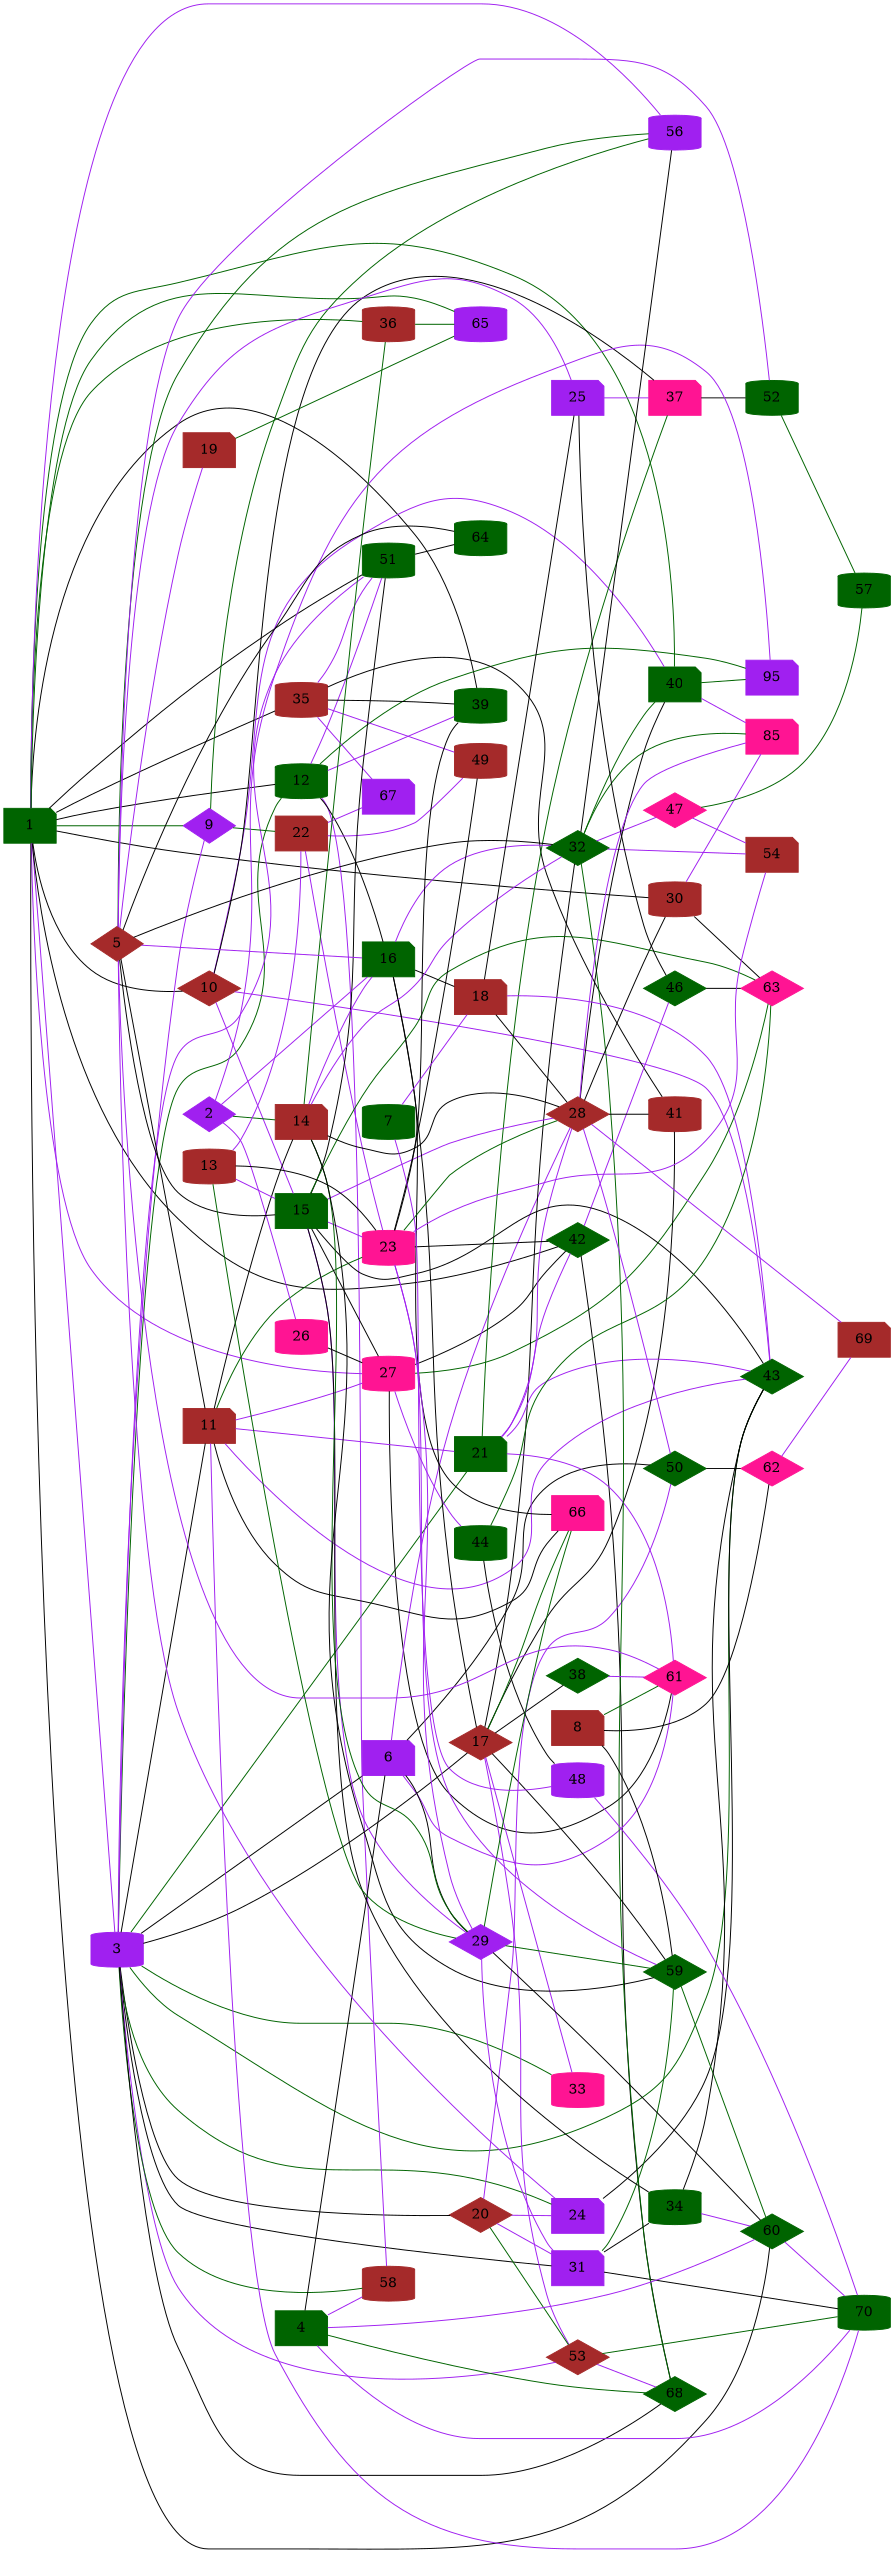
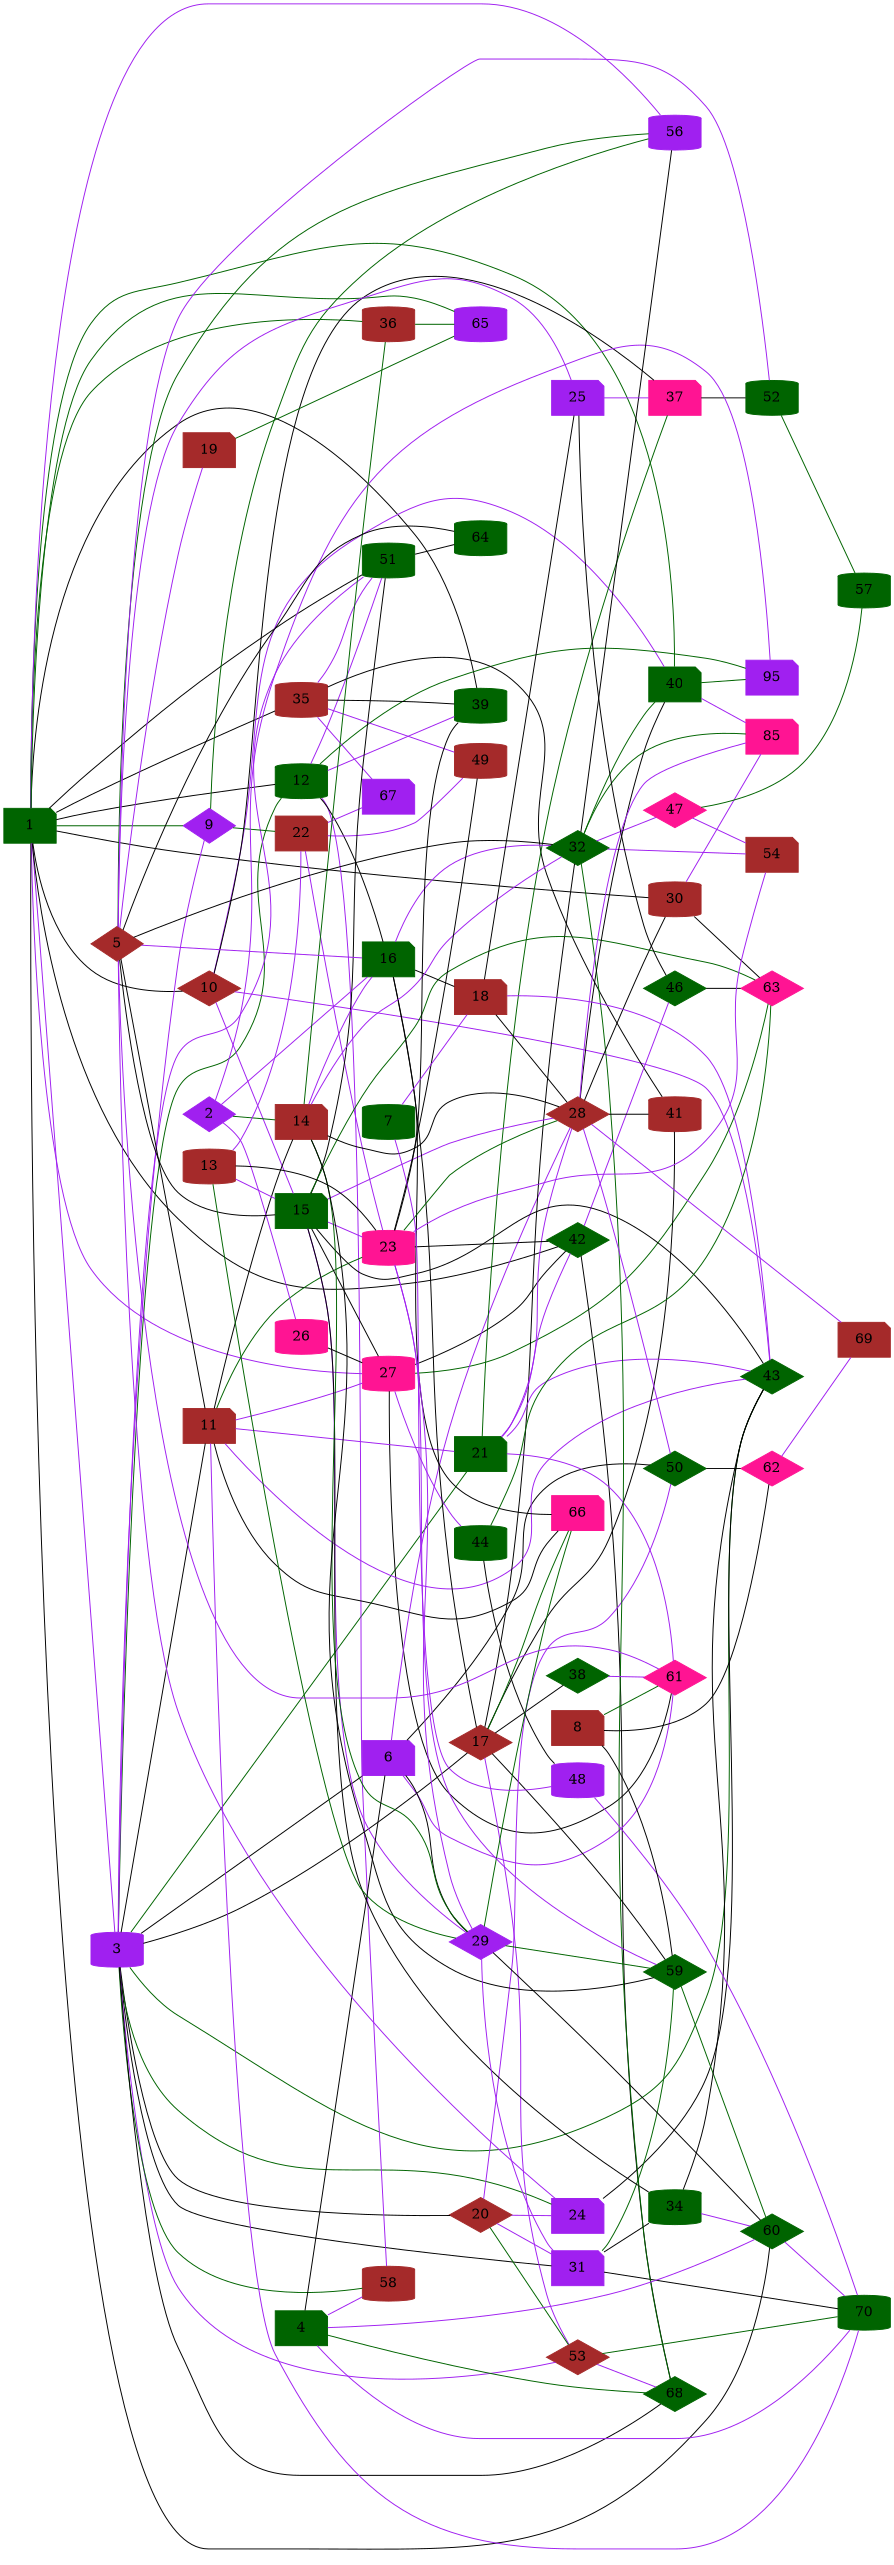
node "33": removed
